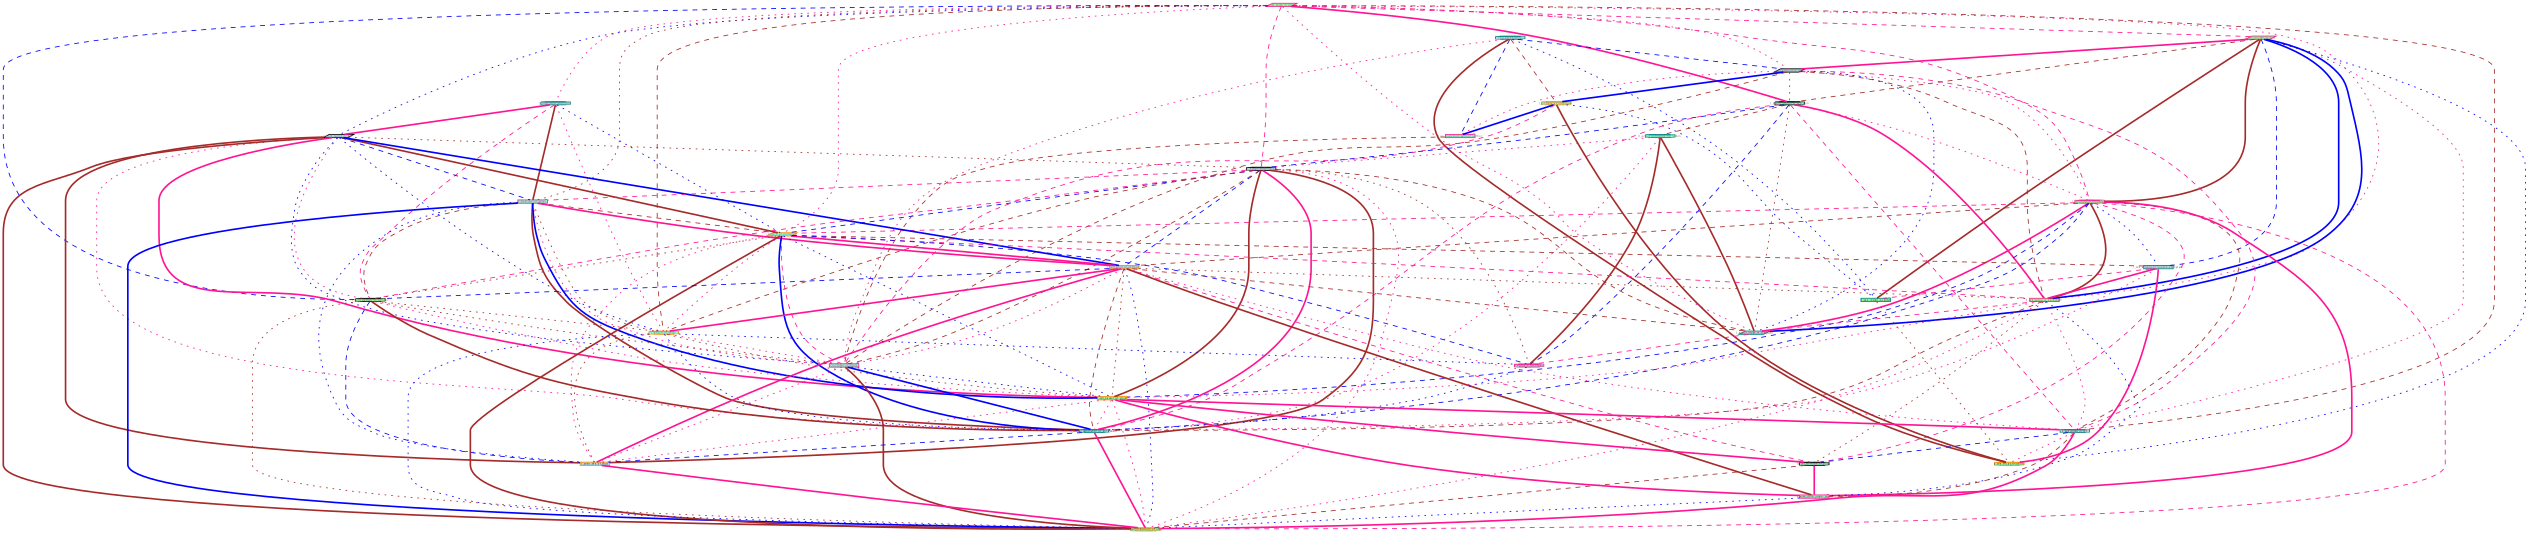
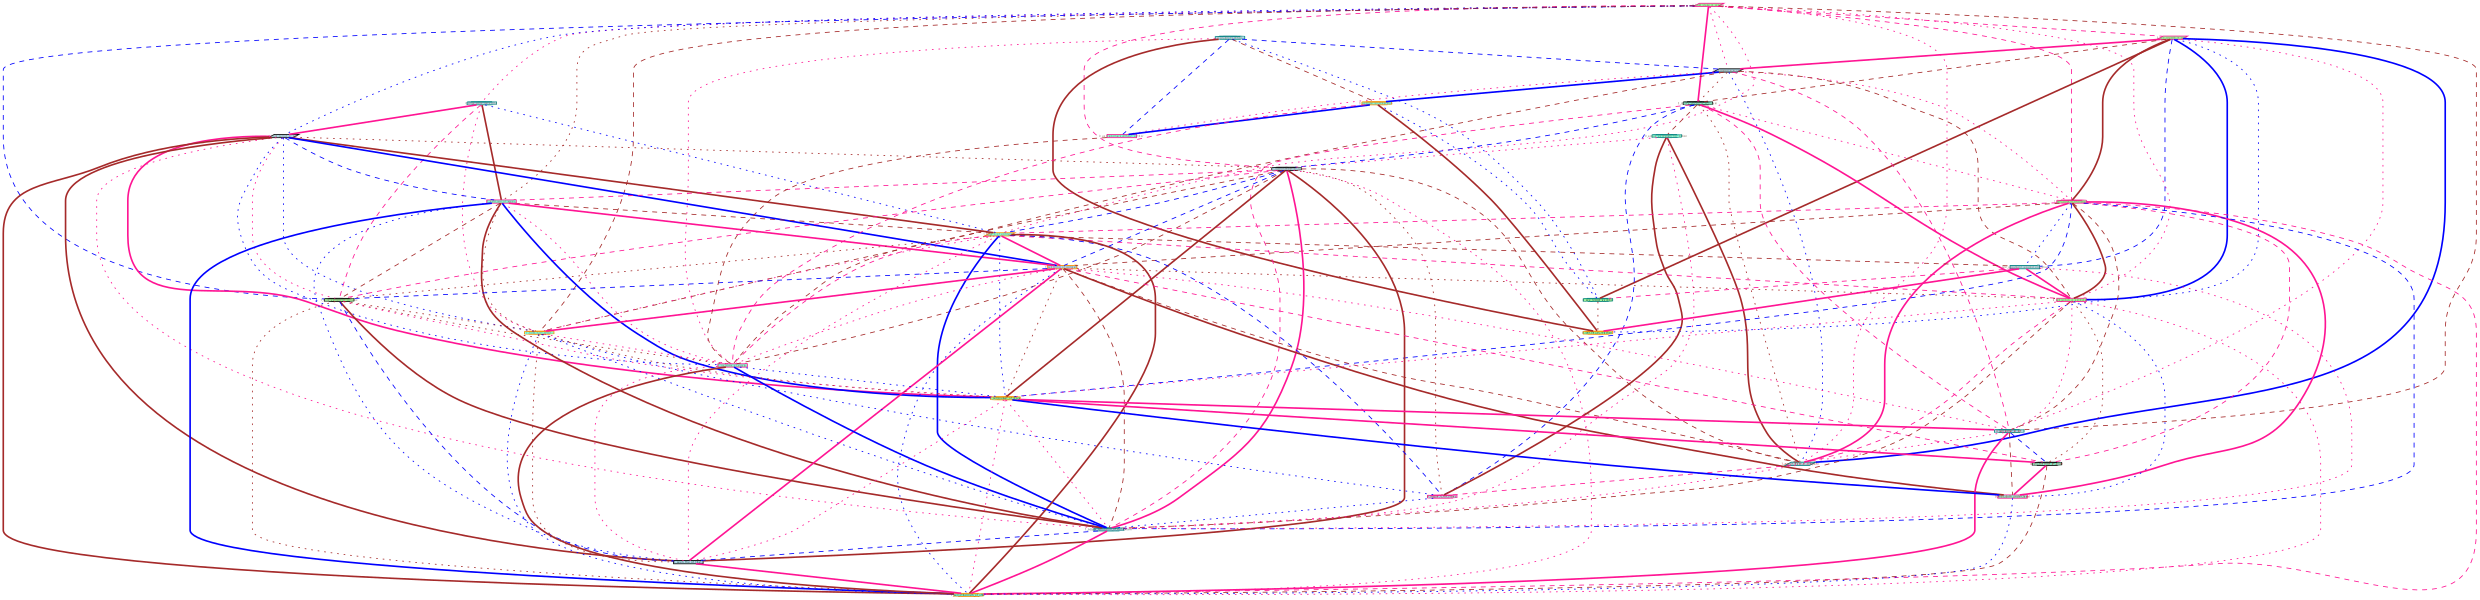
node "0_see_resign_as_indic": shape folder -> cylinder
node "1_sell_basket_of_stock": shape folder -> cylinder
edge "0_sell_dollar_in_lot" -- "0_see_thi_as_reaction": now "0_sell_dollar_in_lot" -- "1_acquir_stake_in_compani"
node "1_seen_the_of_that": color darkorange -> black
edge "1_sell_basket_of_stock" -- "0_indic_cloth_under_label": color deeppink -> blue
edge "1_acquir_stake_in_compani" -- "1_acquir_laboratori_of_entitynam": added
